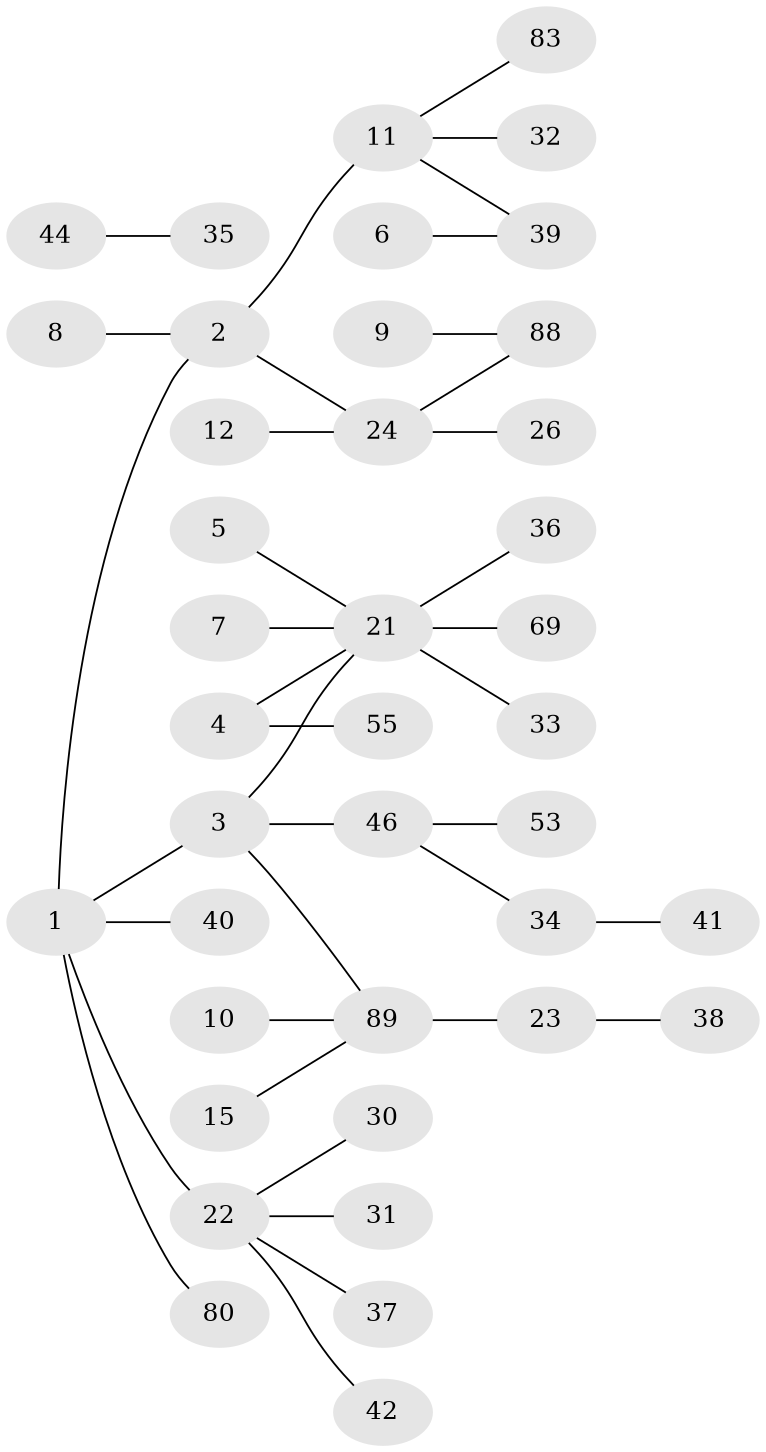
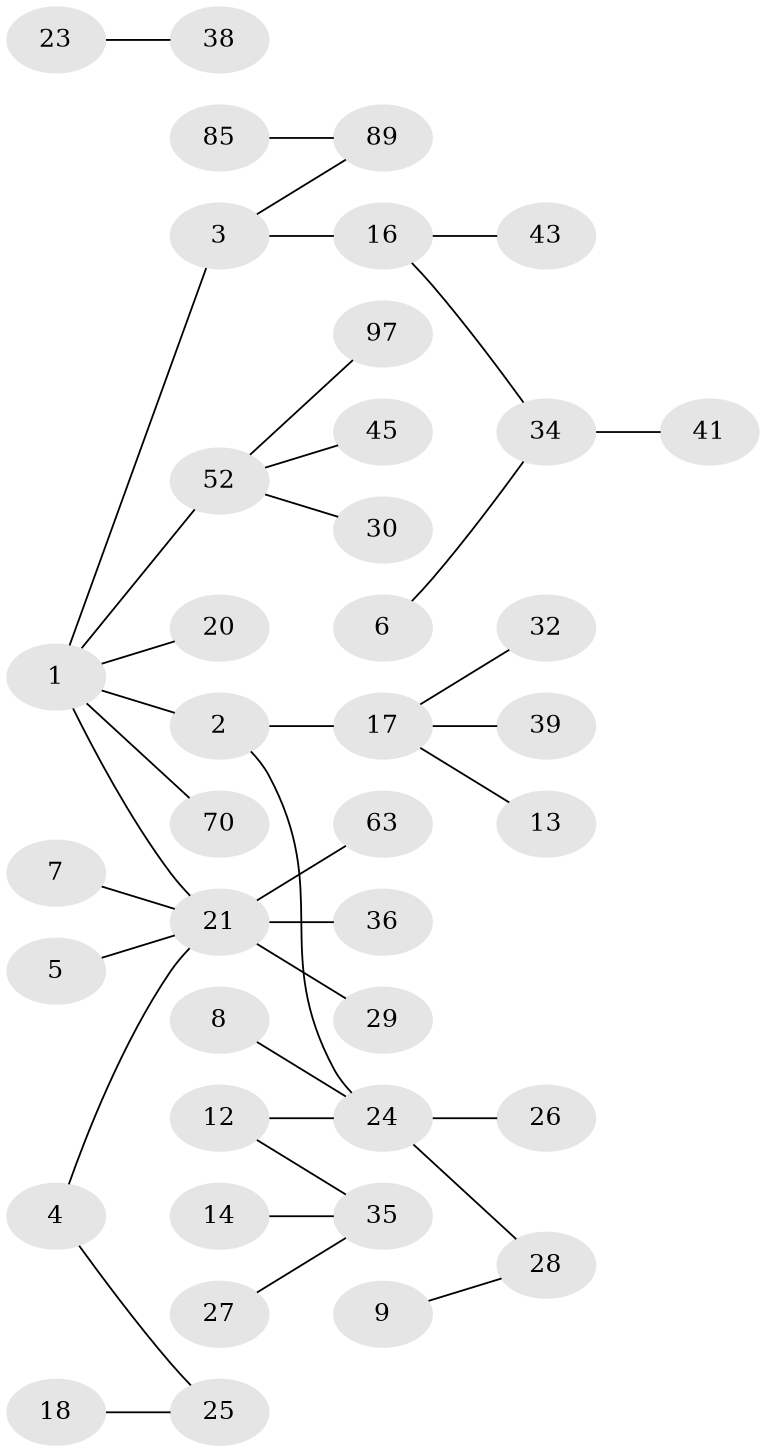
node "83": label "83" -> "13"
node "11": label "11" -> "17"
node "44": label "44" -> "14"
edge "6" -- "39": now "6" -- "34"
edge "8" -- "2": now "8" -- "24"
node "88": label "88" -> "28"
node "69": label "69" -> "29"
node "55": label "55" -> "25"
node "33": label "33" -> "63"
edge "21" -- "3": now "21" -- "1"
node "46": label "46" -> "16"
node "53": label "53" -> "43"
node "40": label "40" -> "70"
node "10": removed
edge "89" -- "23": removed
node "15": label "15" -> "85"
edge "12" -- "35": added
node "22": label "22" -> "52"
node "31": removed
node "27": added
node "80": label "80" -> "20"
node "37": label "37" -> "97"
node "18": added
node "42": label "42" -> "45"
